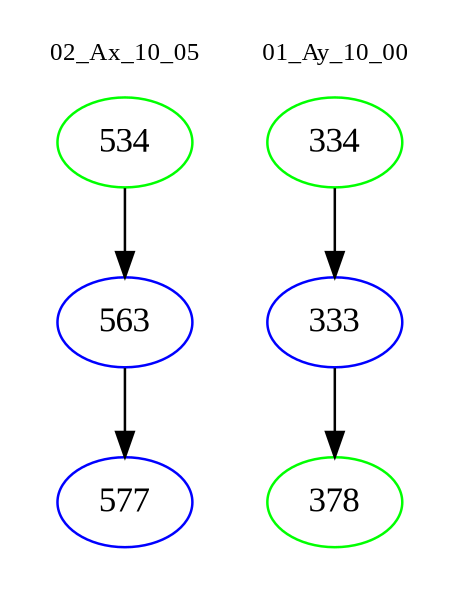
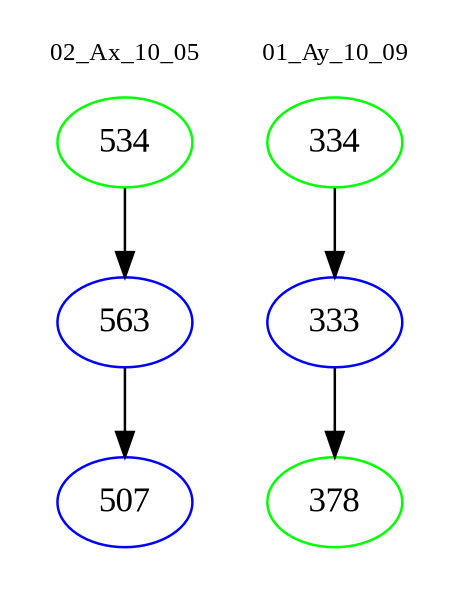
cluster "01_Ay_10_00": label "01_Ay_10_00" -> "01_Ay_10_09"
node "577": label "577" -> "507"
